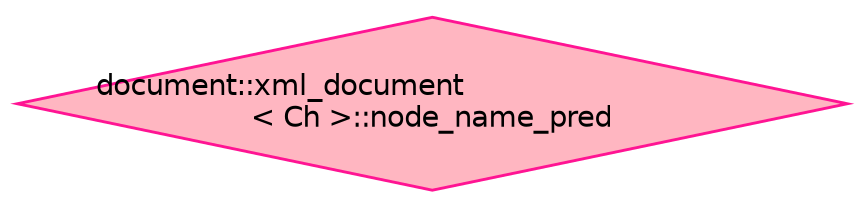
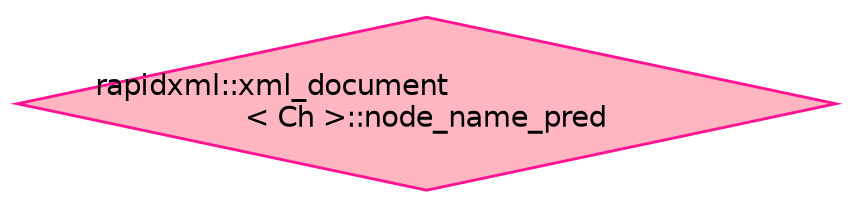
node "document::xml_document < Ch >::node_name_pred": label "document::xml_document < Ch >::node_name_pred" -> "rapidxml::xml_document < Ch >::node_name_pred"
